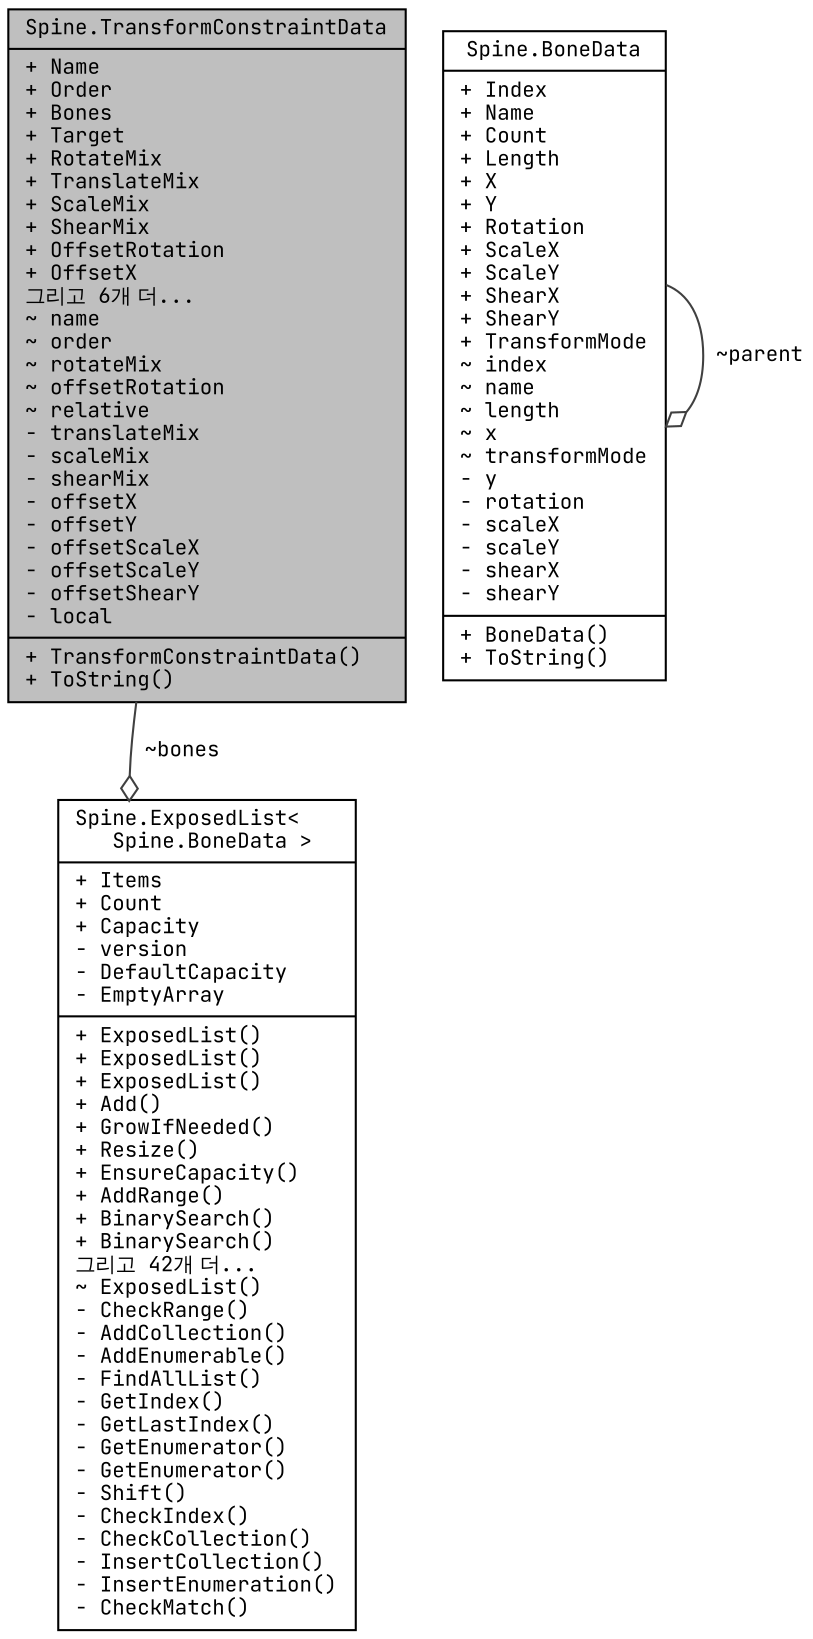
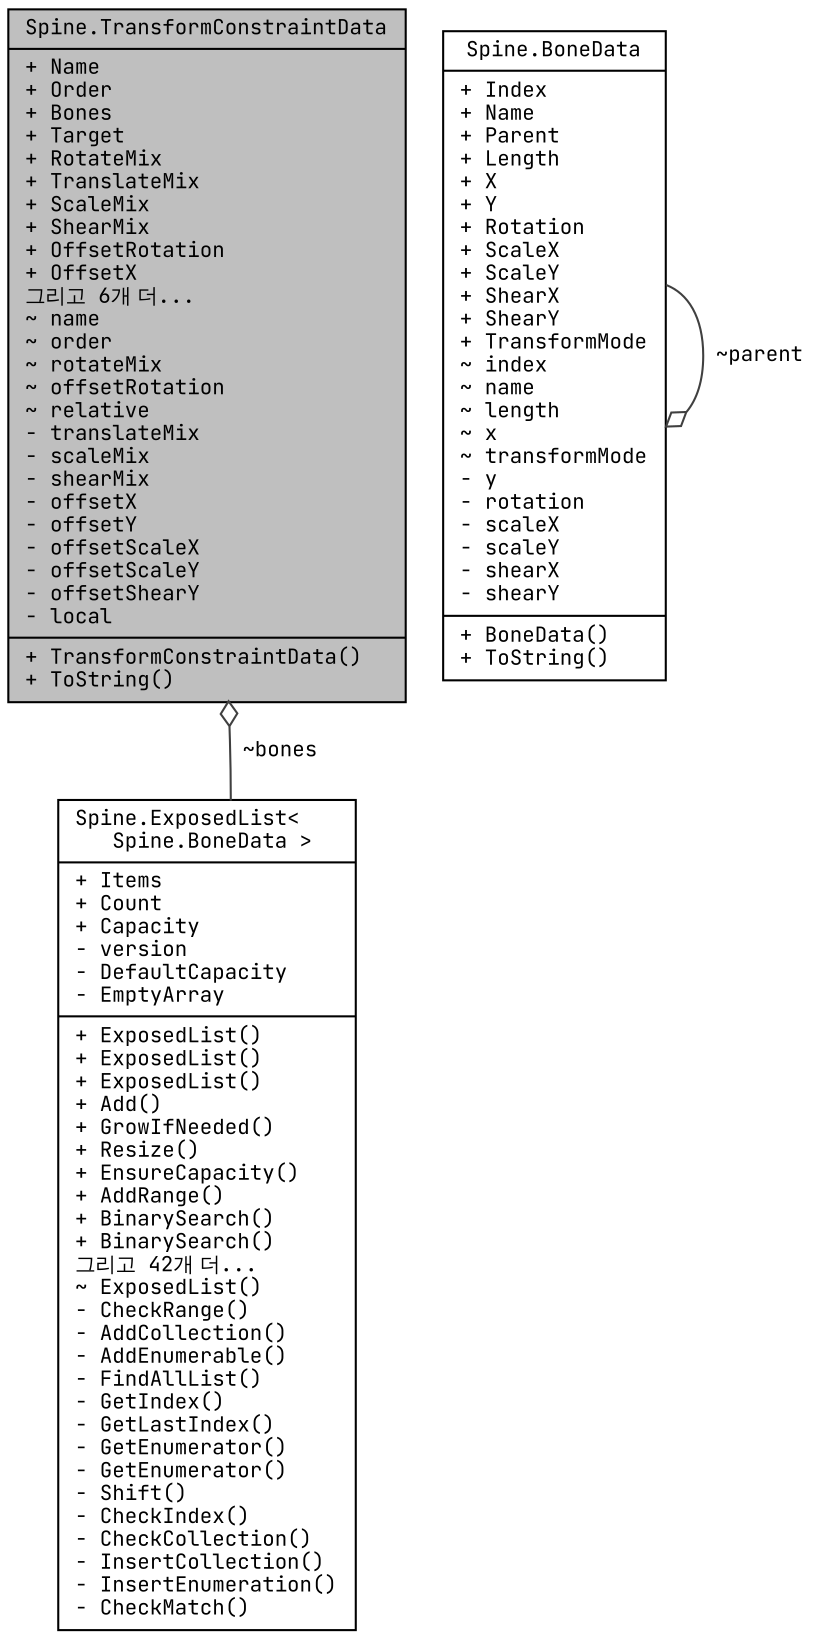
node "Spine.BoneData": text "+ Count" -> "+ Parent"
edge "Spine.TransformConstraintData" -> "Spine.ExposedList<": reversed
